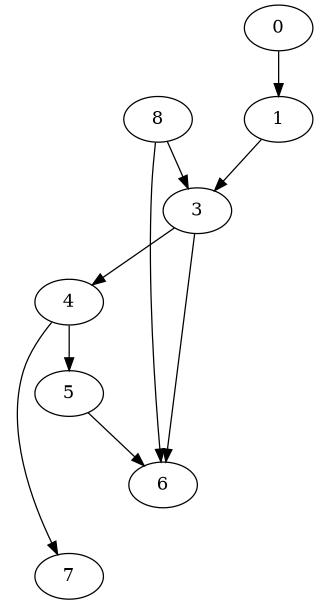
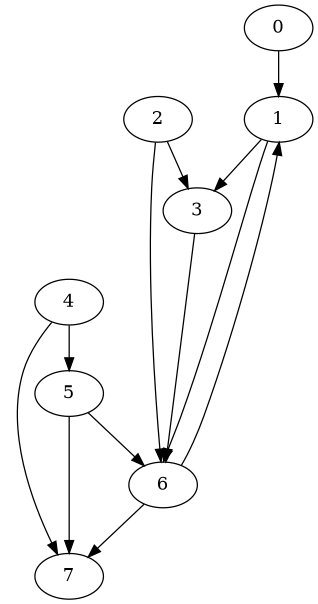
node "8": label "8" -> "2"
edge "3" -> "4": removed
edge "1" -> "6": added
edge "6" -> "1": added
edge "5" -> "7": added
edge "6" -> "7": added
